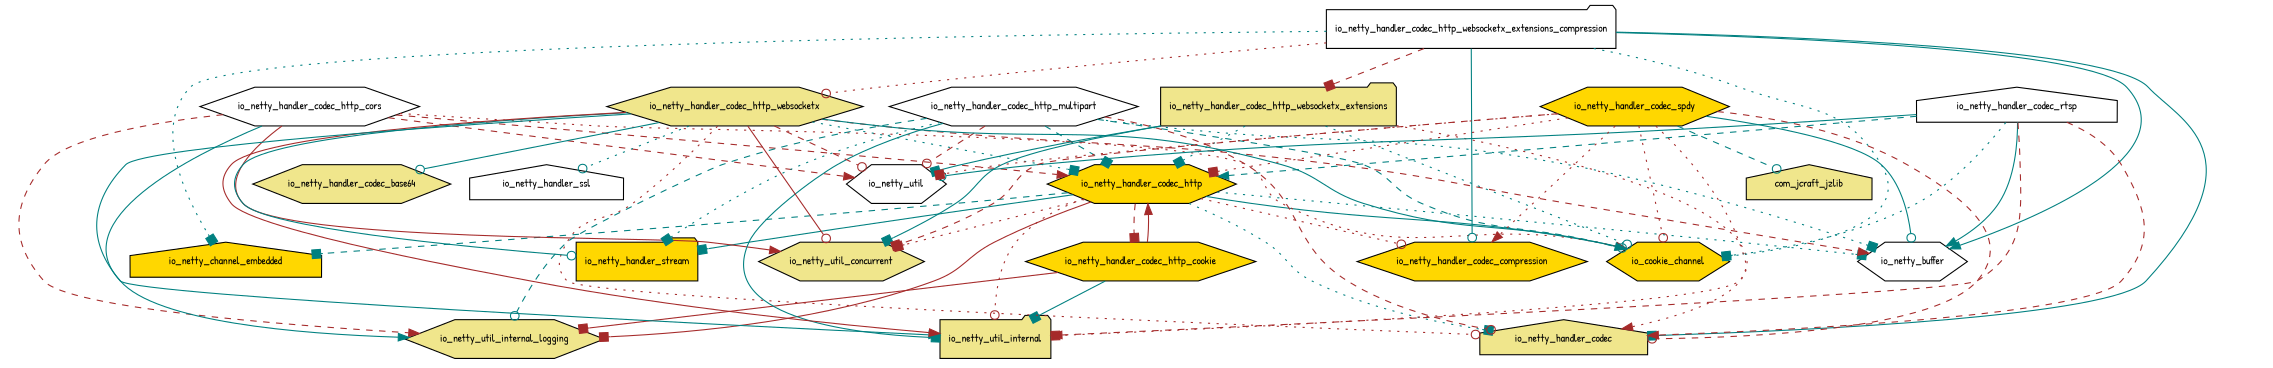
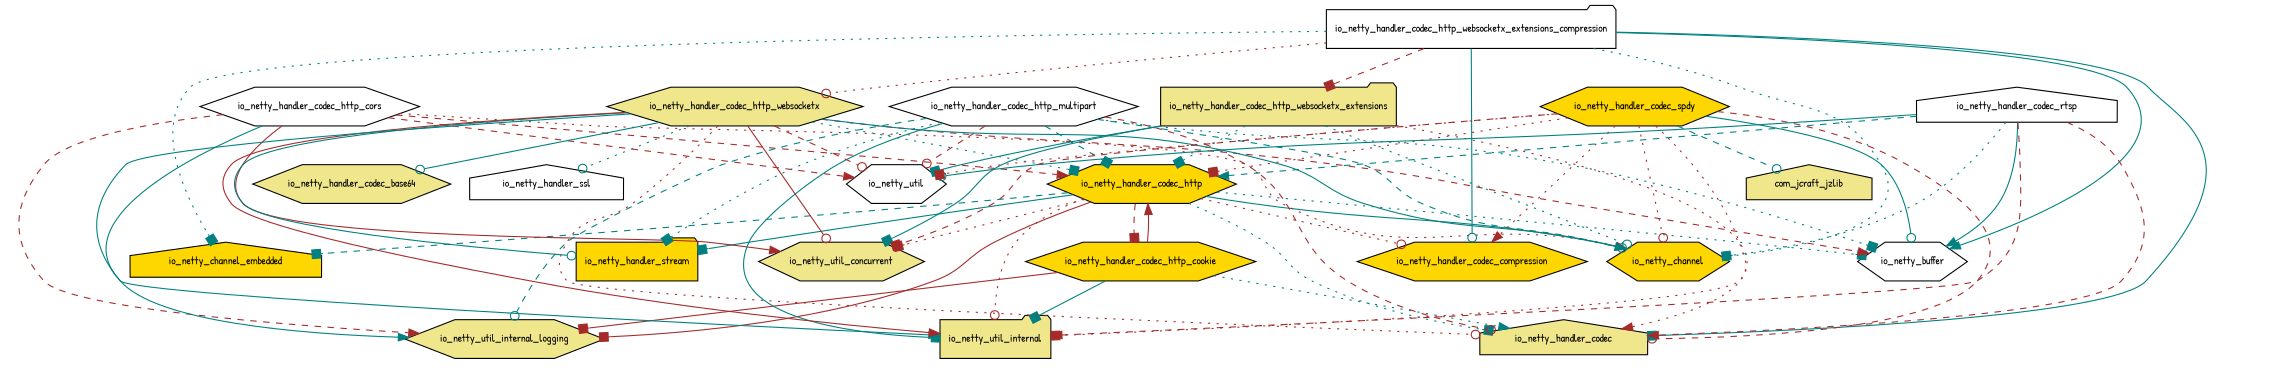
node "io_cookie_channel": label "io_cookie_channel" -> "io_netty_channel"
edge "io_netty_handler_codec_http_cookie" -> "io_netty_handler_codec": added
